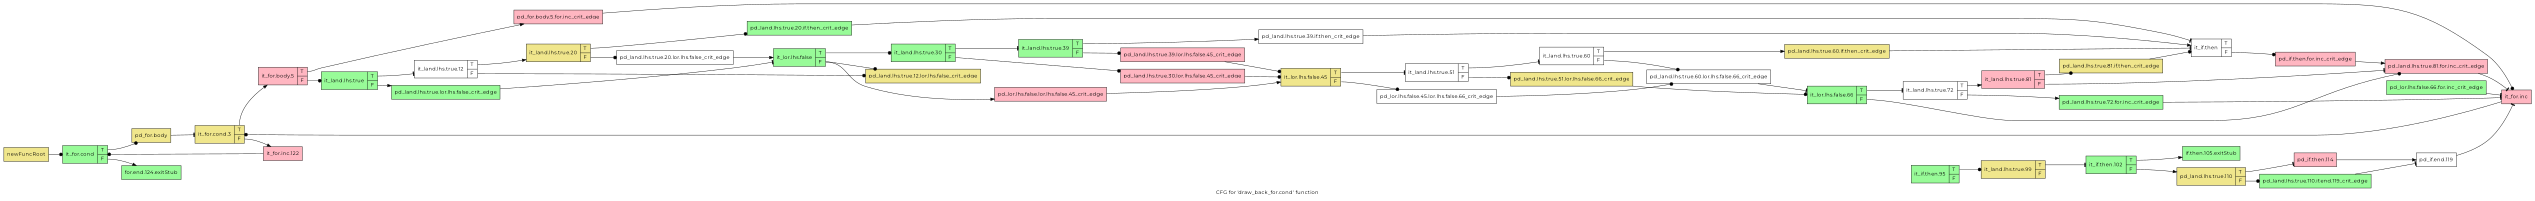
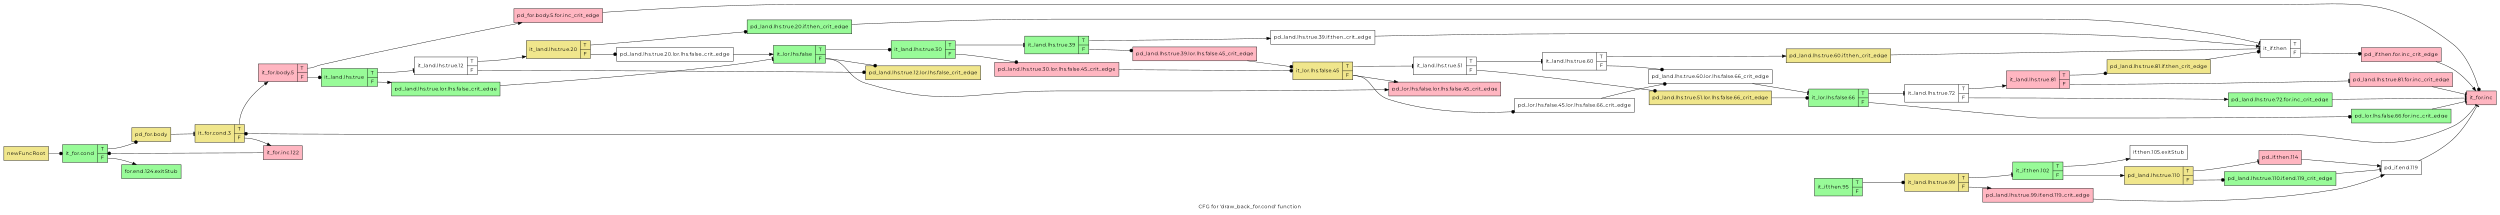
edge "pd_if.then.for.inc_crit_edge" -> "pd_land.lhs.true.81.for.inc_crit_edge": now "pd_if.then.for.inc_crit_edge" -> "it_for.inc"
edge "pd_lor.lhs.false.lor.lhs.false.45_crit_edge" -> "it_lor.lhs.false.45": reversed
edge "it_lor.lhs.false.66" -> "pd_land.lhs.true.81.for.inc_crit_edge": now "it_lor.lhs.false.66" -> "pd_lor.lhs.false.66.for.inc_crit_edge"
node "if.then.105.exitStub": fillcolor palegreen -> white
node "pd_land.lhs.true.99.if.end.119_crit_edge": added
